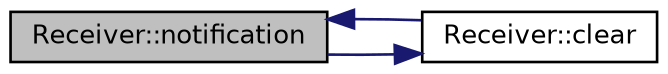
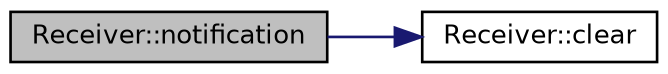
edge "Receiver::clear" -> "Receiver::notification": removed
